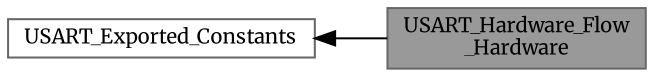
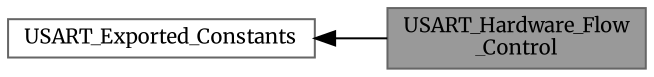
node "USART_Hardware_Flow _Hardware": label "USART_Hardware_Flow _Hardware" -> "USART_Hardware_Flow _Control"
